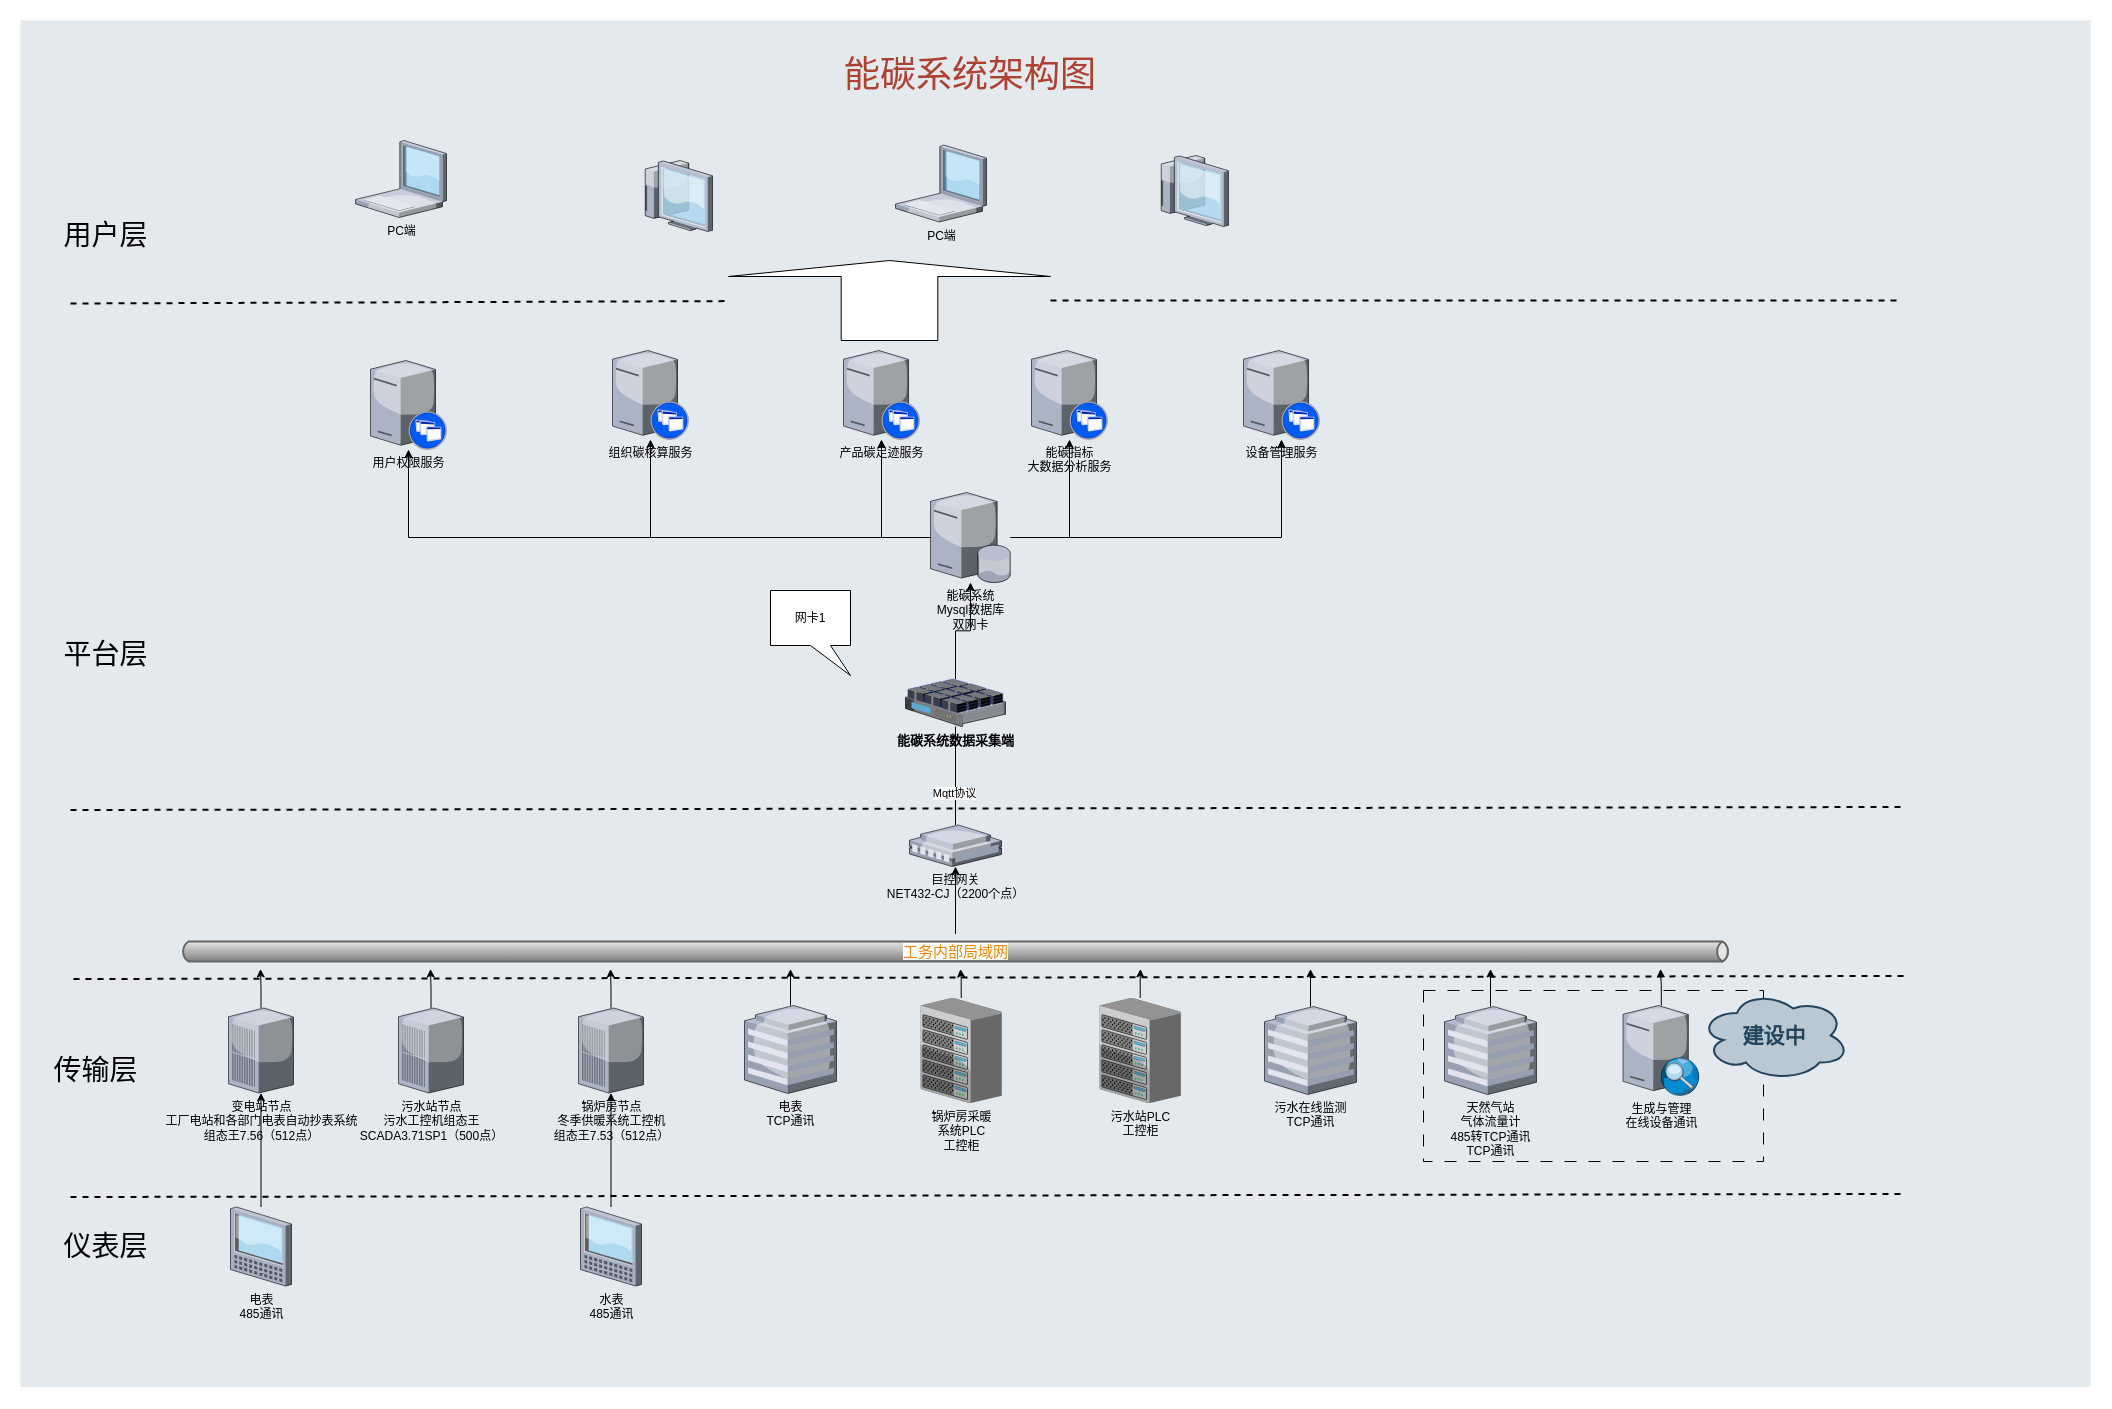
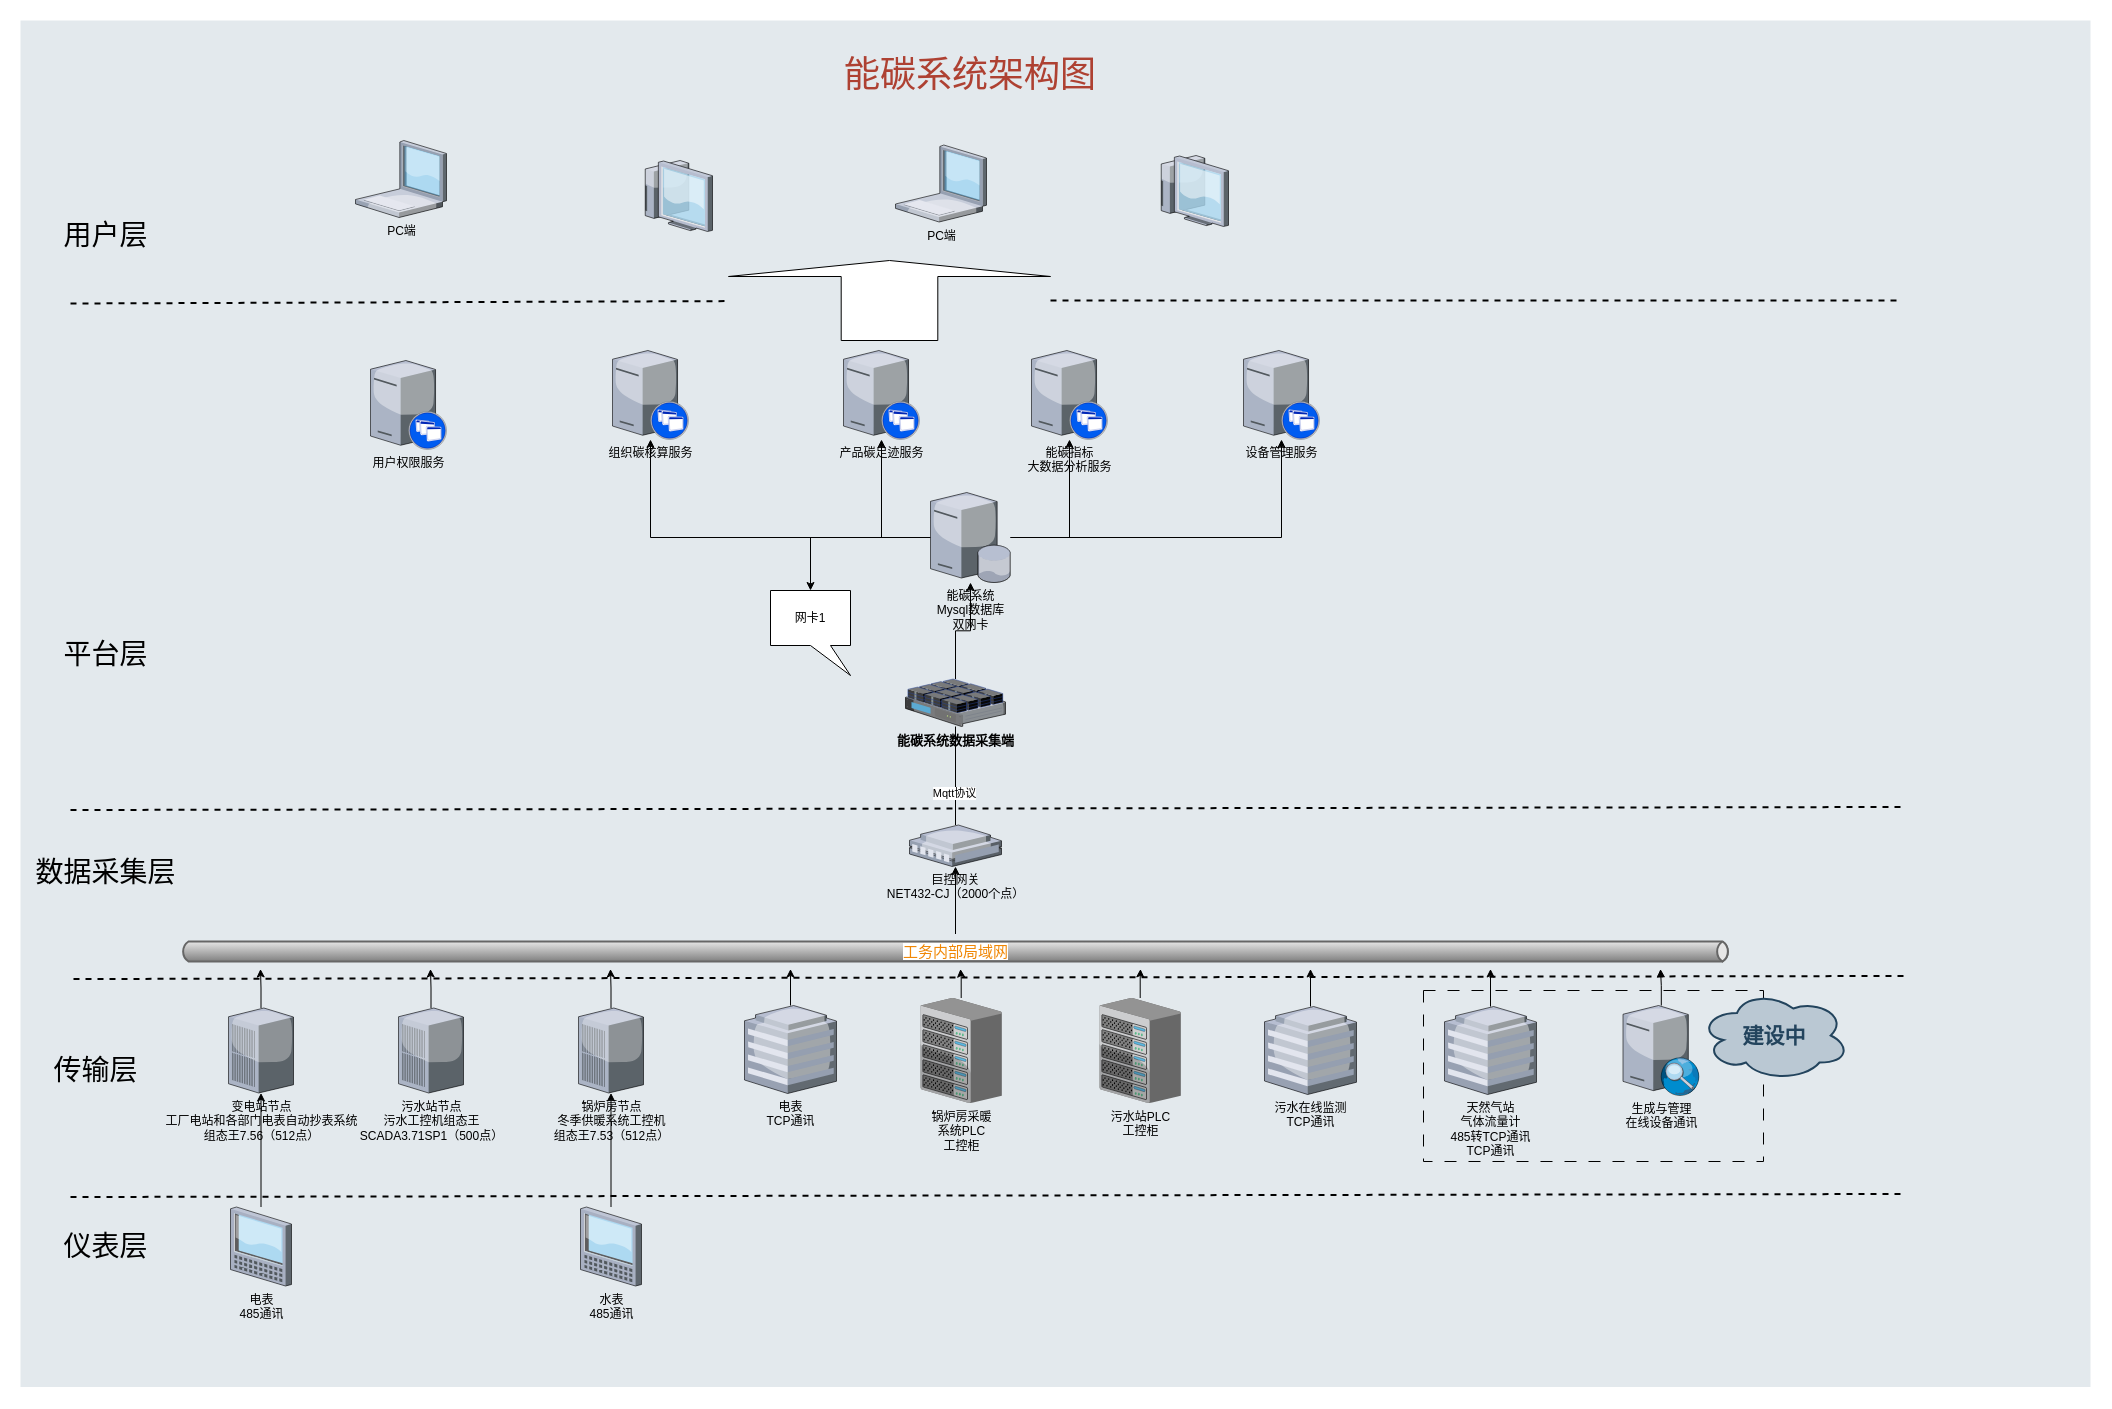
edge "能碳系统 Mysql数据库 双网卡" -> "用户权限服务": now "能碳系统 Mysql数据库 双网卡" -> "网卡1"
node "数据采集层": added
node "巨控网关 NET432-CJ（2200个点）": label "巨控网关 NET432-CJ（2200个点）" -> "巨控网关 NET432-CJ（2000个点）"
